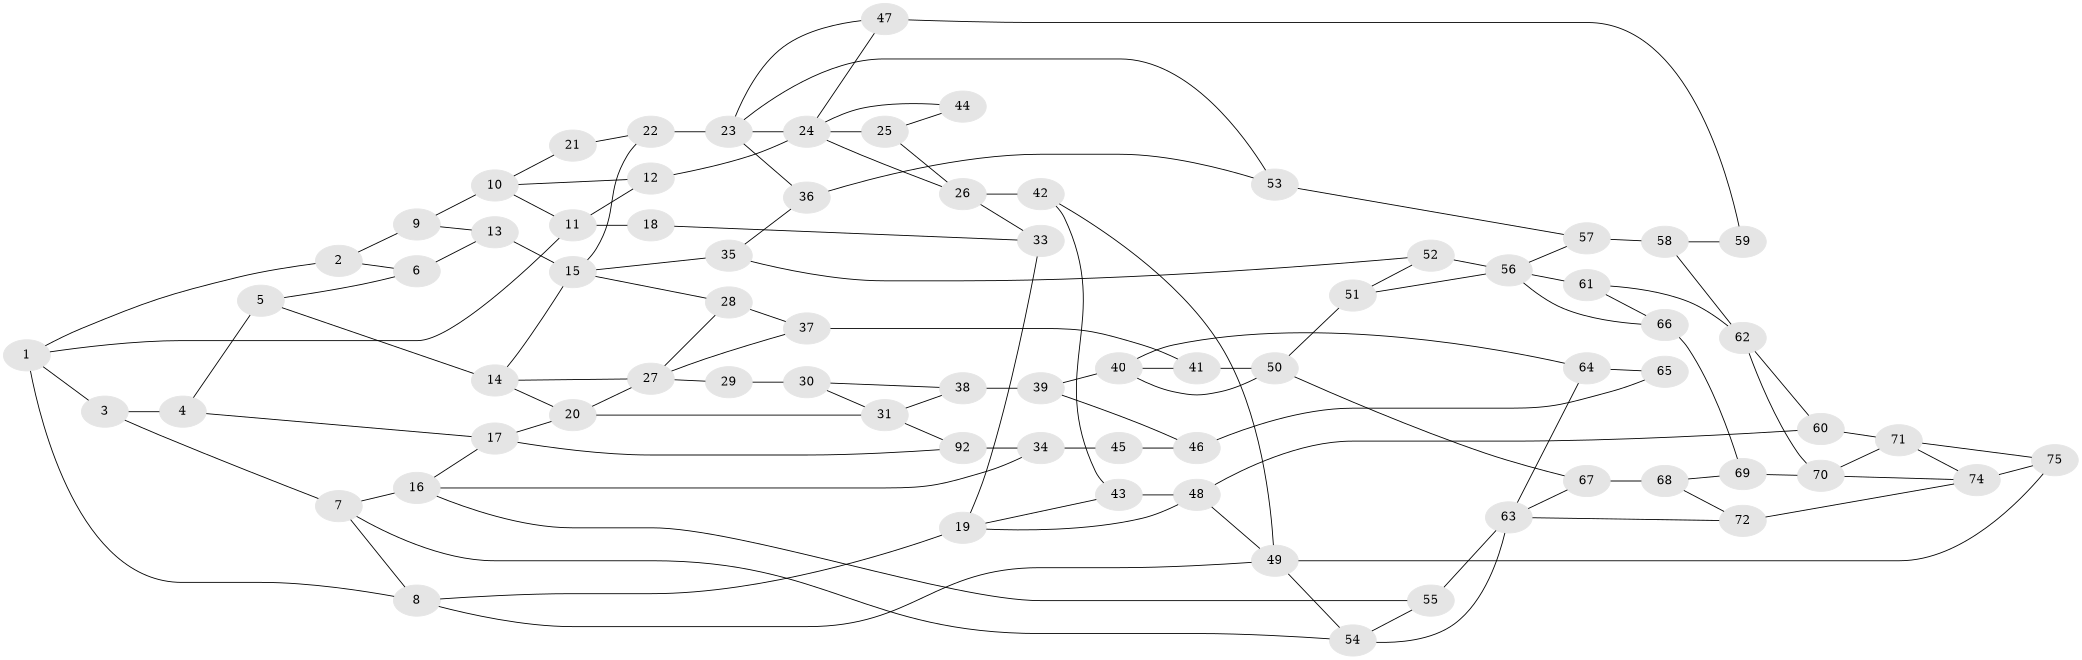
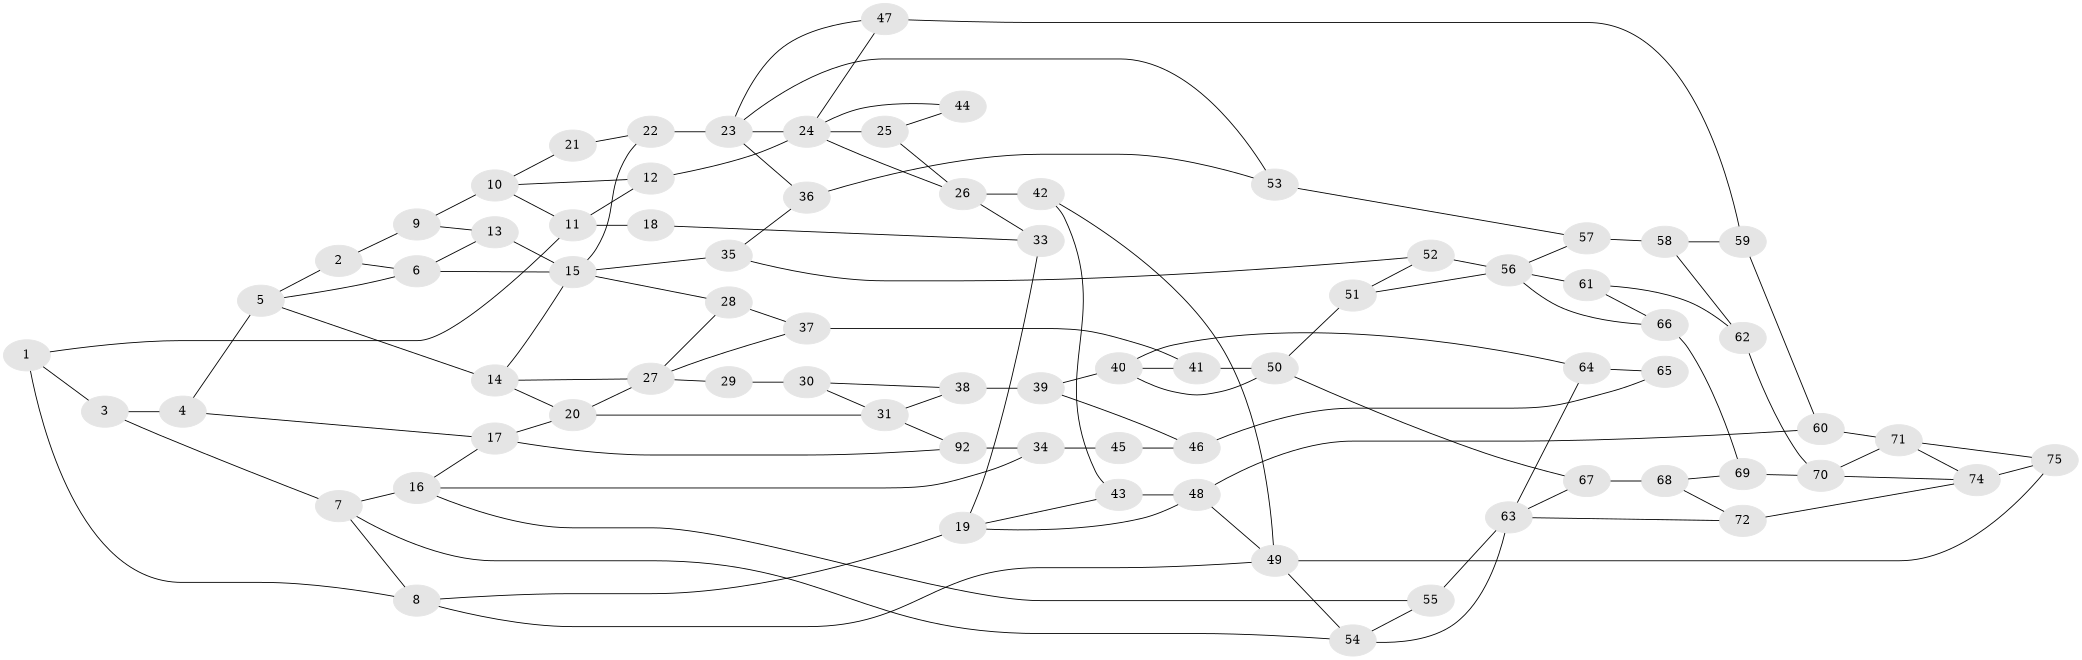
edge "6" -- "15": added
edge "2" -- "1": now "2" -- "5"
edge "62" -- "60": now "59" -- "60"
